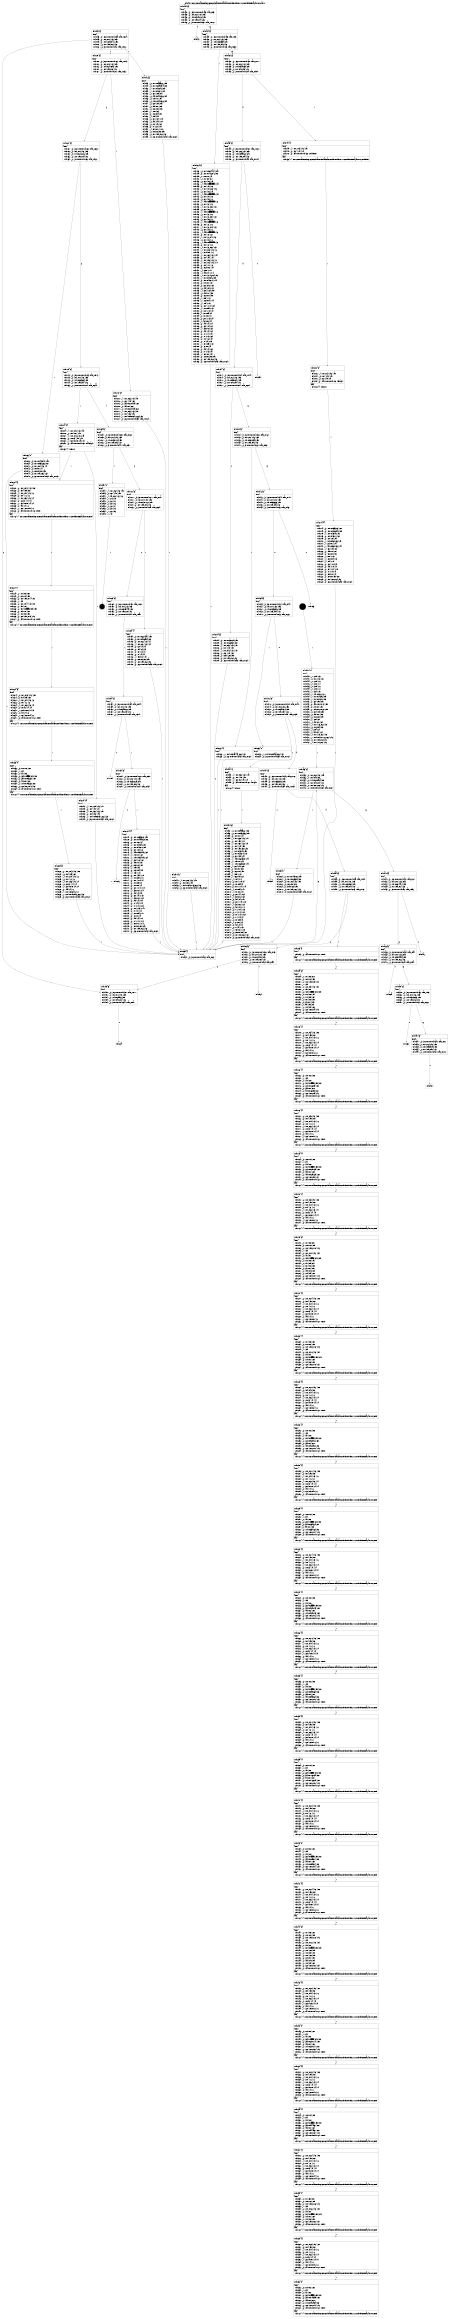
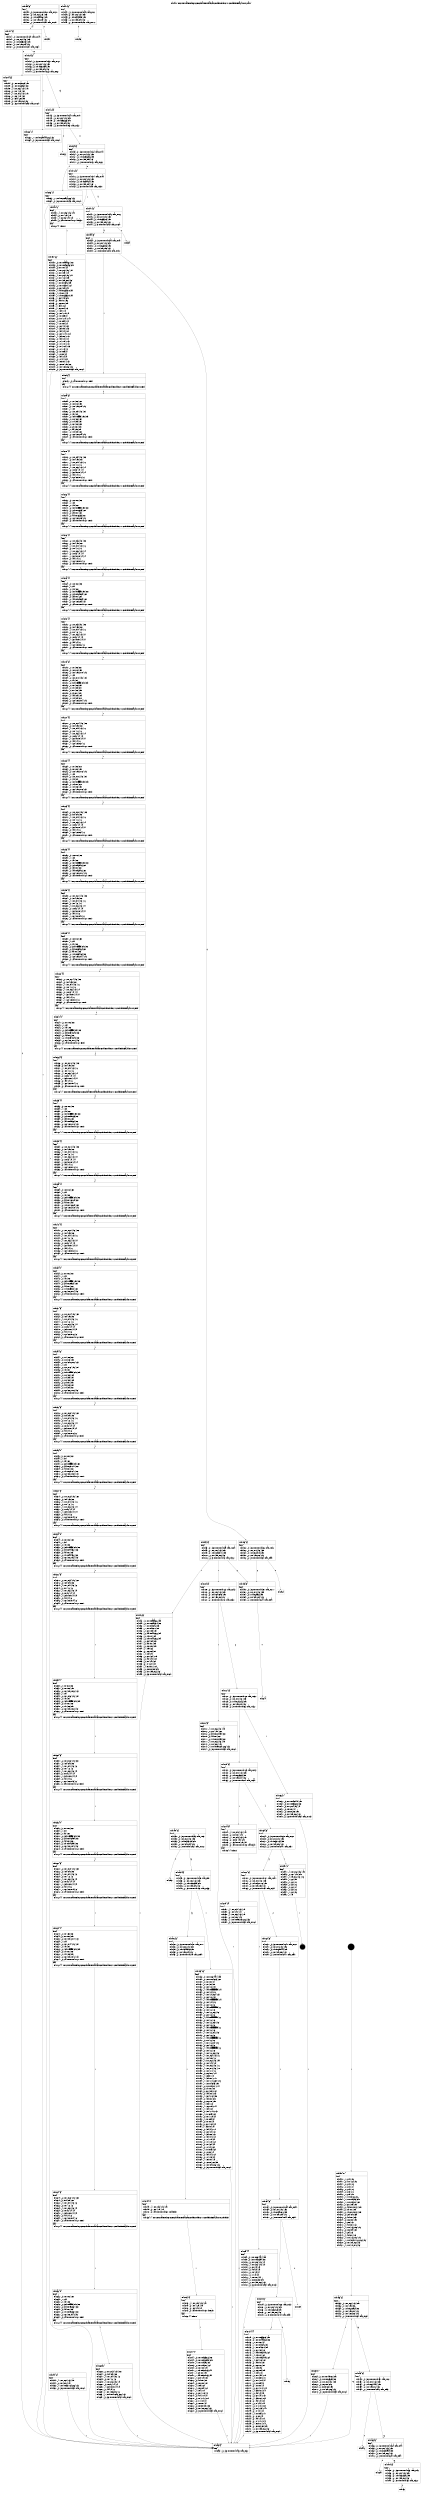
edge "0x401ae2 [25]" -> "0x401afb [25]": removed, label "14"
edge "0x40207a [29]" -> "0x402620 [45]": now "0x4025f8 [40]" -> "0x402620 [45]"
edge "0x401a7e [25]" -> "0x401a97 [25]": removed, label "16"
